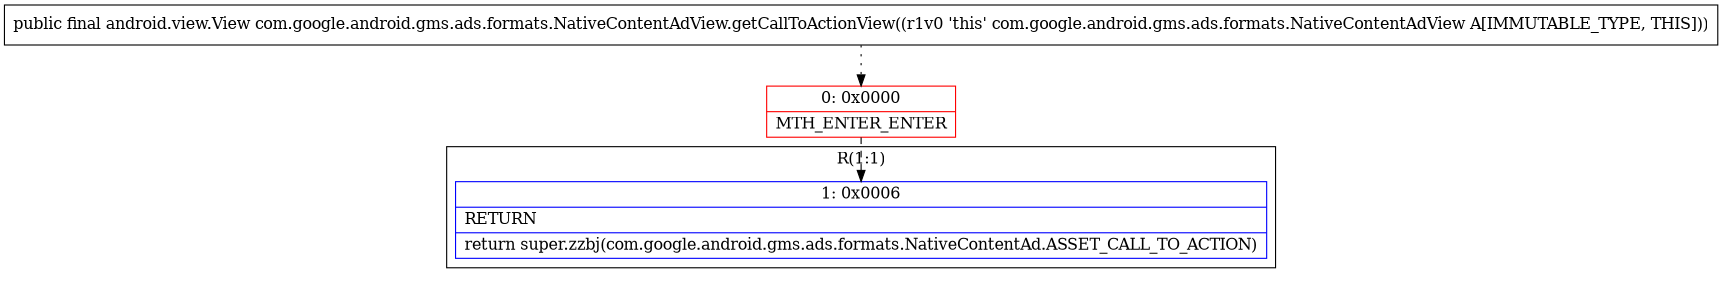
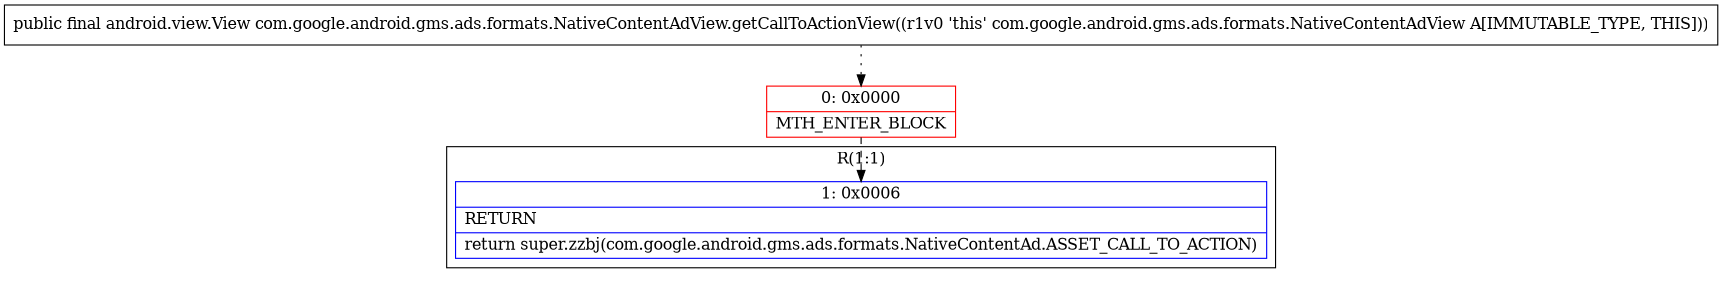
node "0: 0x0000": text "MTH_ENTER_ENTER" -> "MTH_ENTER_BLOCK"
